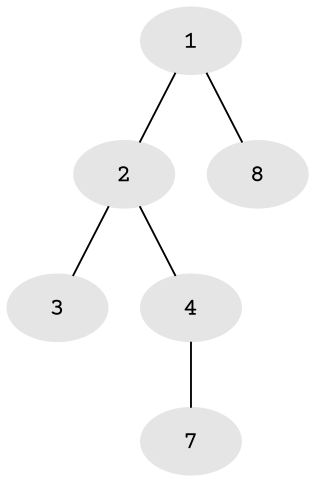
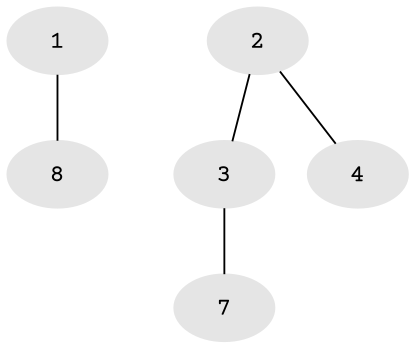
edge "1" -- "2": removed
edge "4" -- "7": now "3" -- "7"
